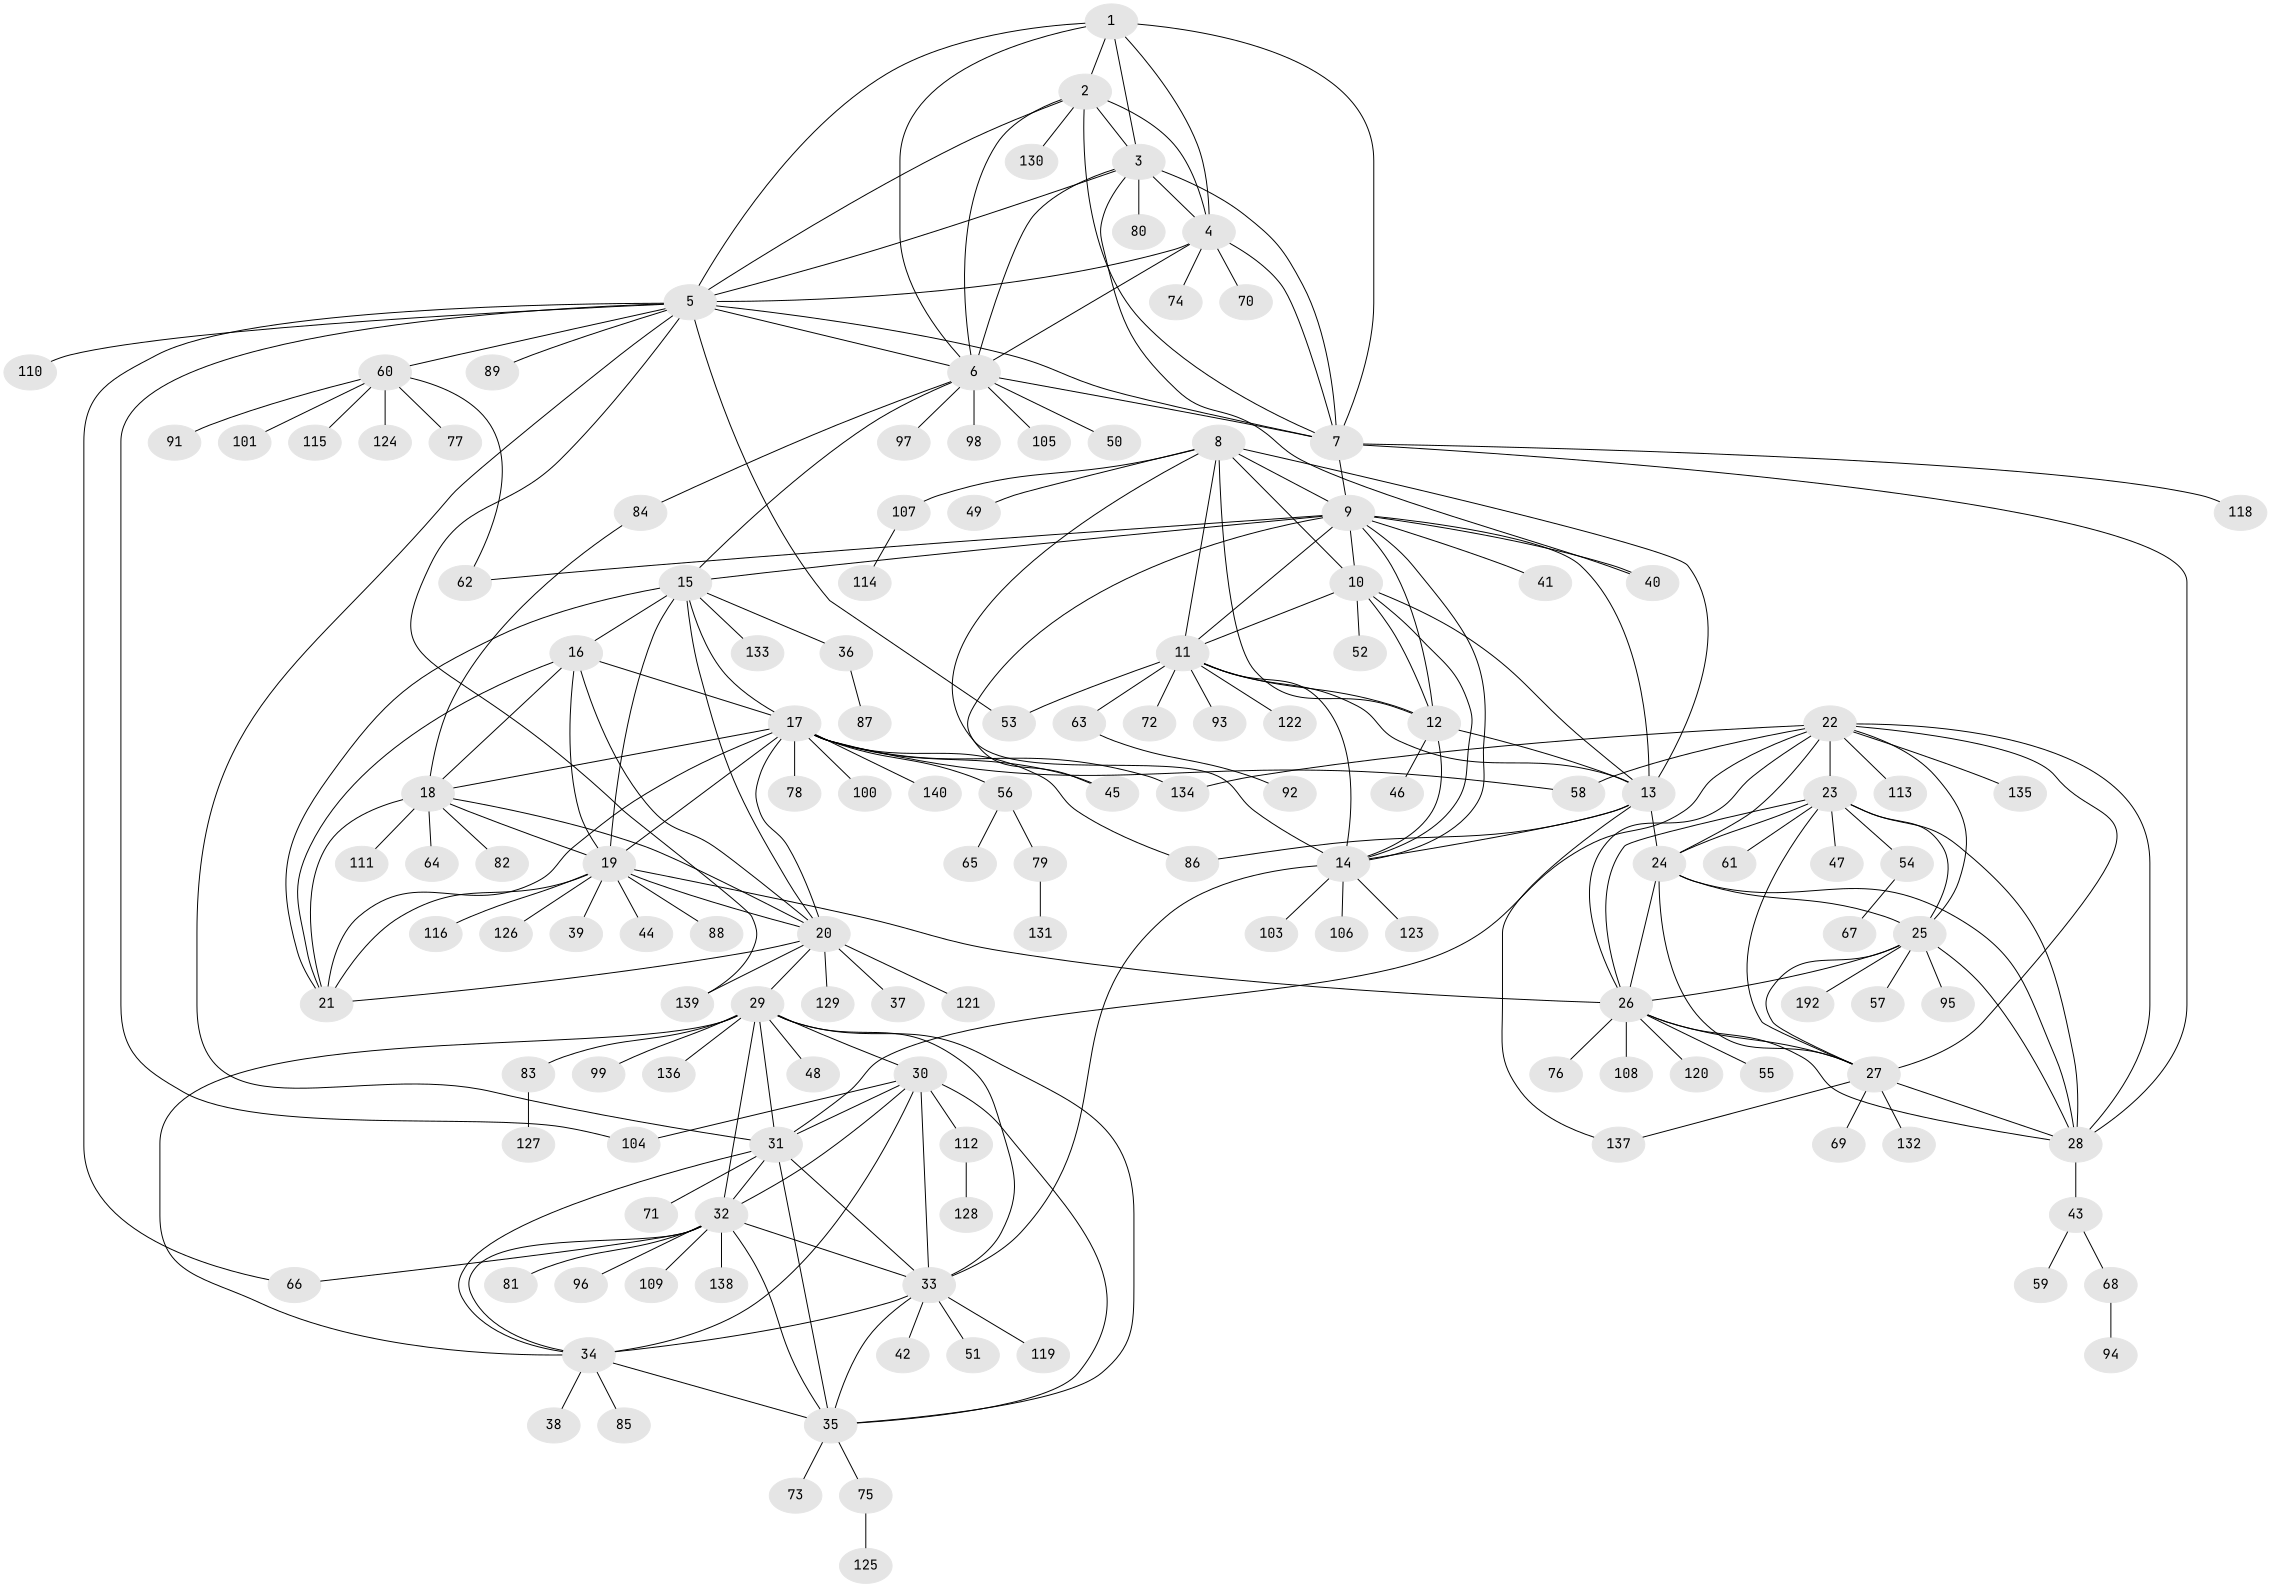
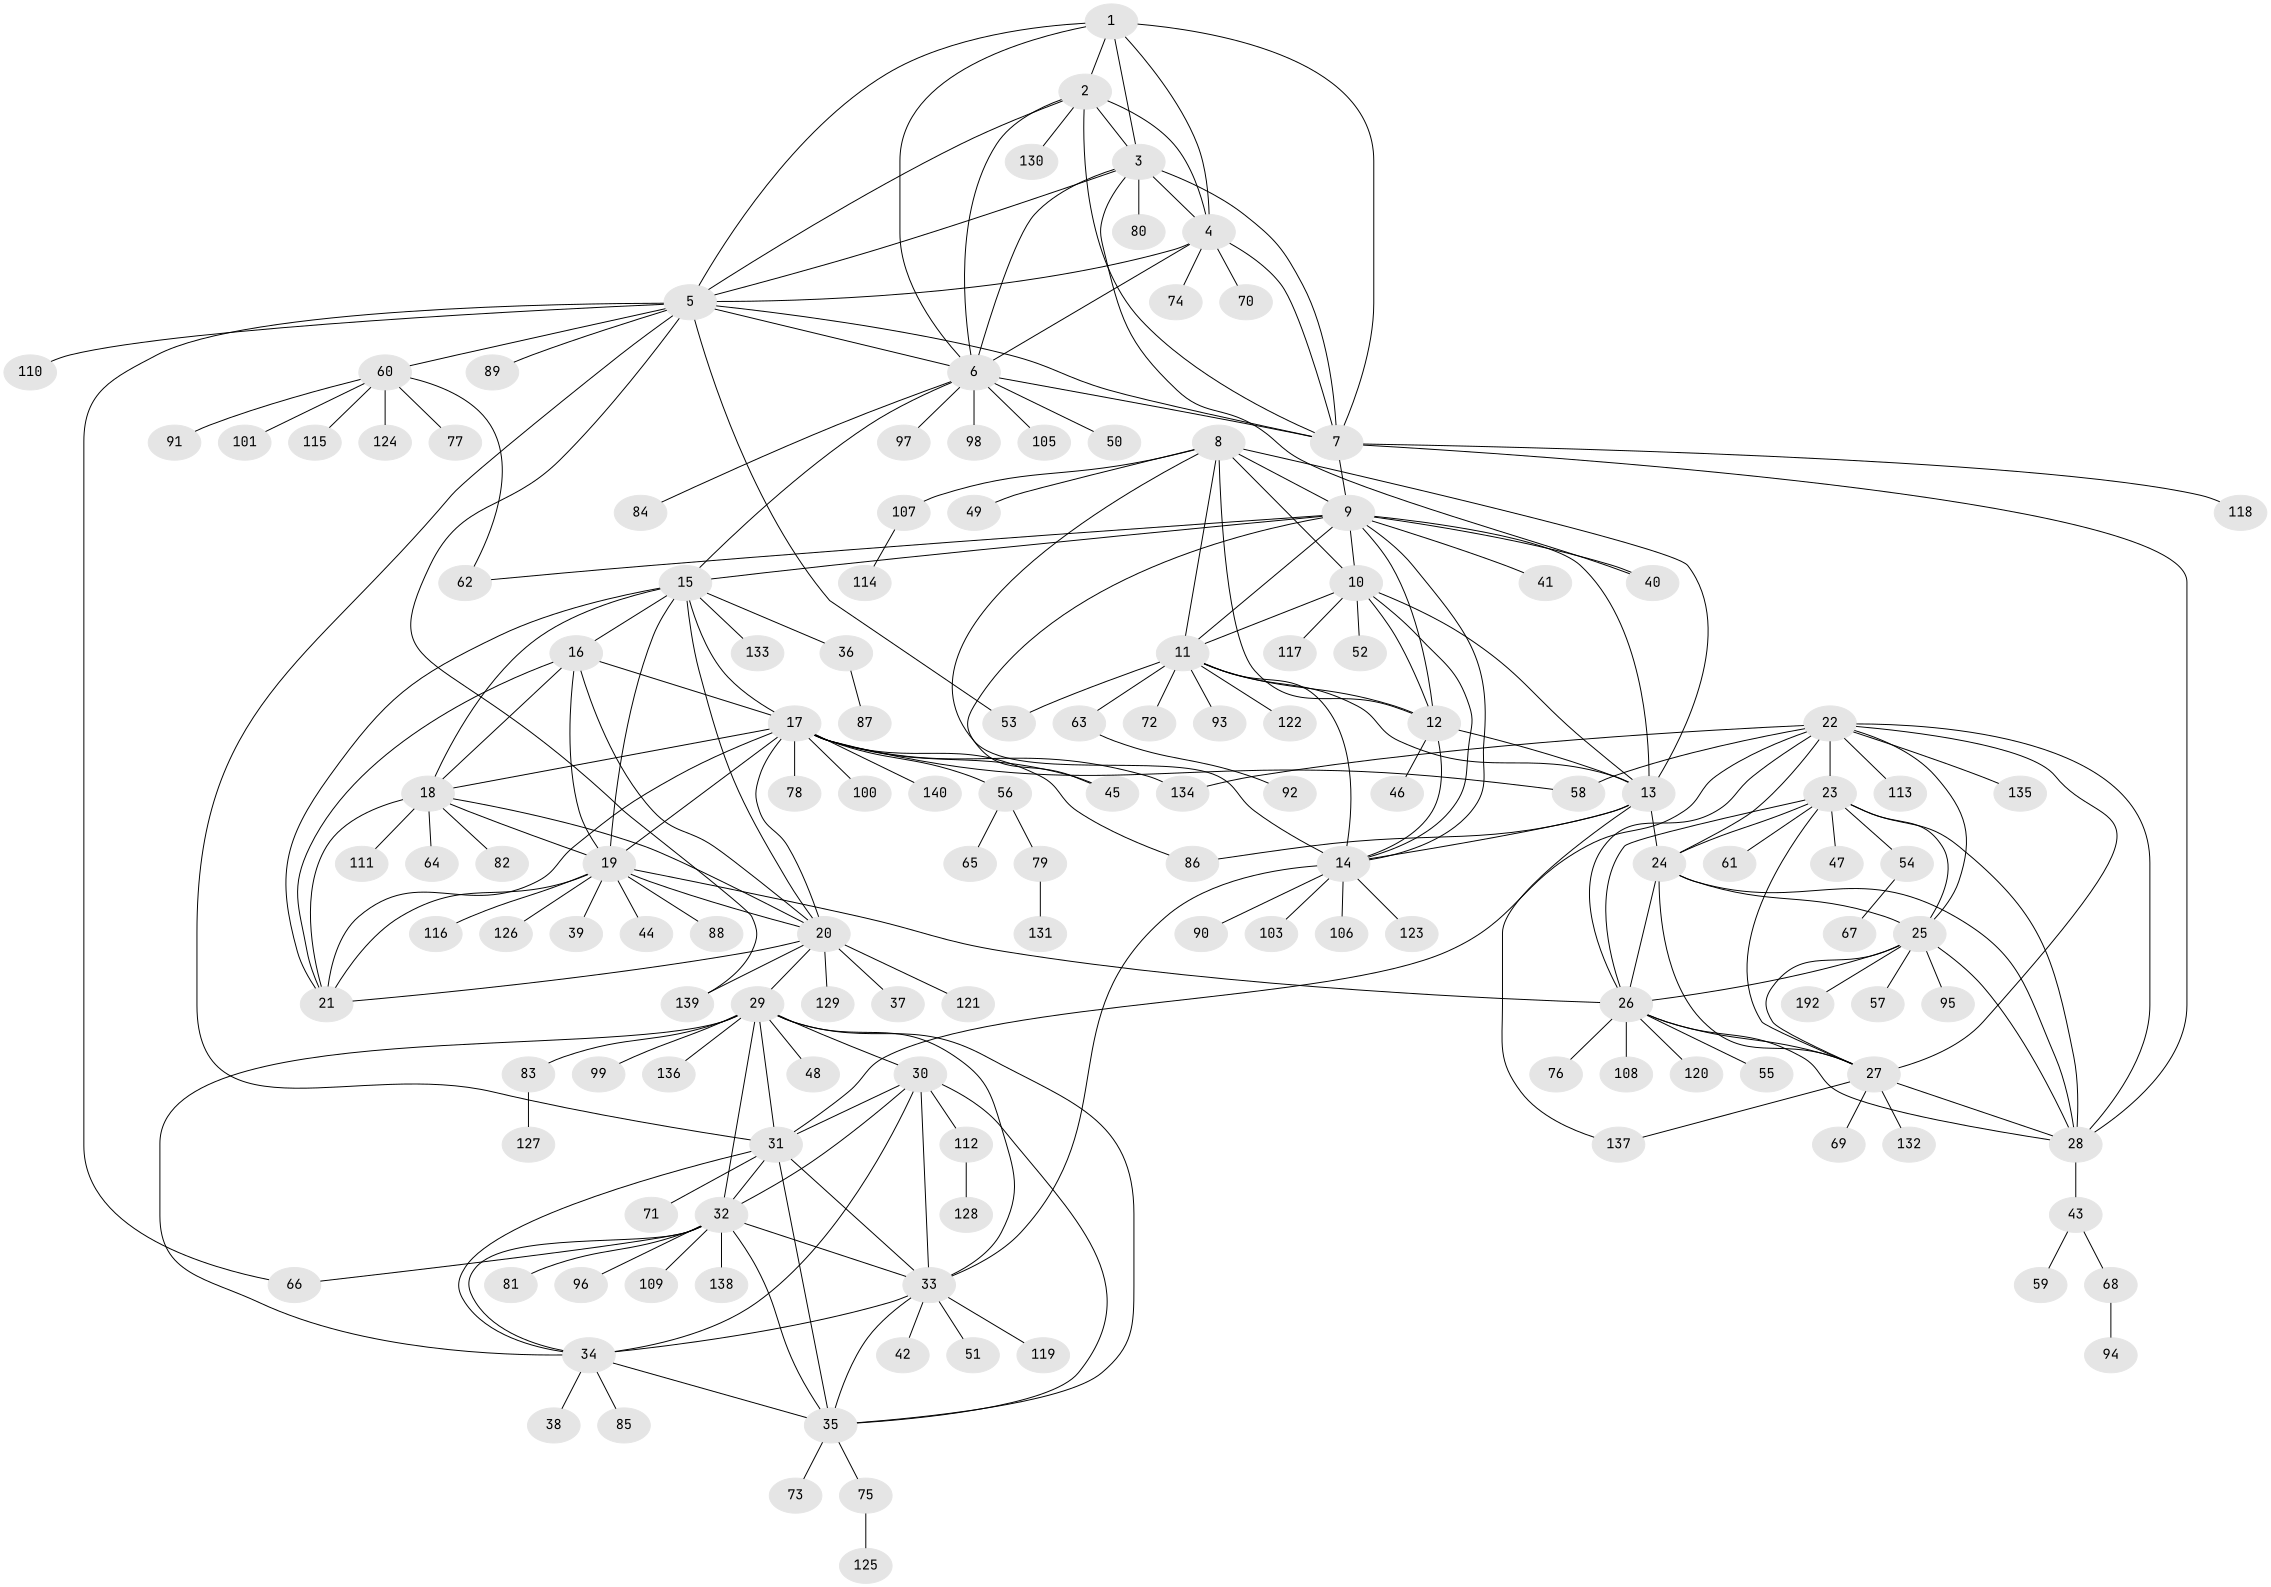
edge "84" -- "18": now "15" -- "18"
node "117": added
node "90": added
node "104": removed
